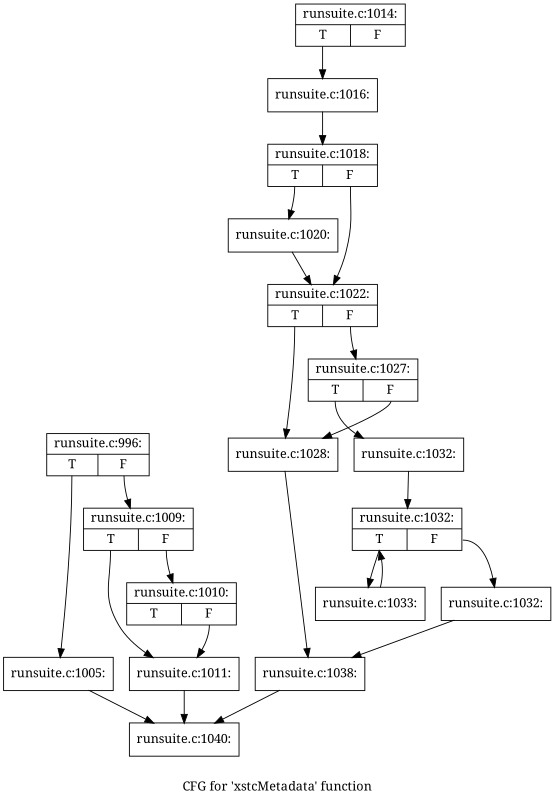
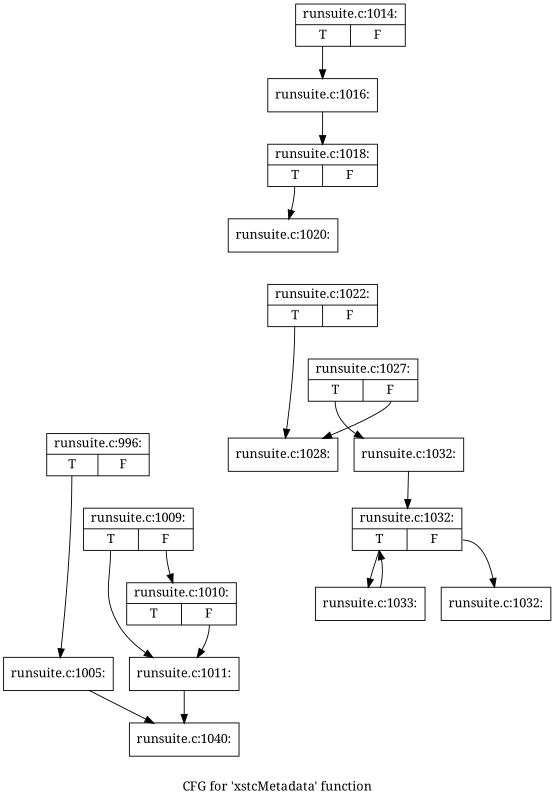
edge "runsuite.c:1018:" -> "runsuite.c:1022:": removed
edge "runsuite.c:1020:" -> "runsuite.c:1022:": removed
edge "runsuite.c:1022:" -> "runsuite.c:1027:": removed
edge "runsuite.c:996:" -> "runsuite.c:1009:": removed
node "runsuite.c:1038:": removed
